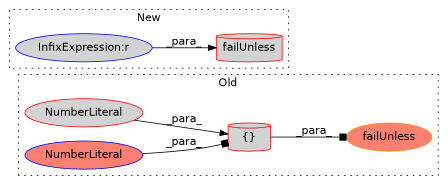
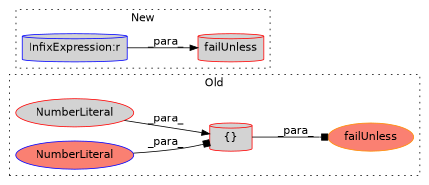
node "InfixExpression:r": shape ellipse -> cylinder
